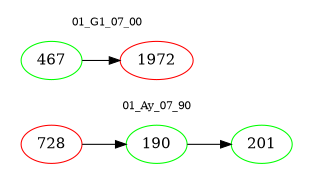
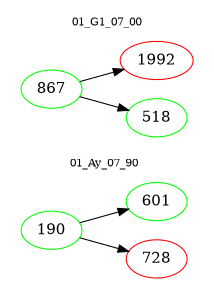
node "467": label "467" -> "867"
node "1972": label "1972" -> "1992"
node "518": added
edge "728" -> "190": reversed
node "201": label "201" -> "601"
